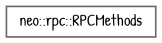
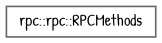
node "neo::rpc::RPCMethods": label "neo::rpc::RPCMethods" -> "rpc::rpc::RPCMethods"
